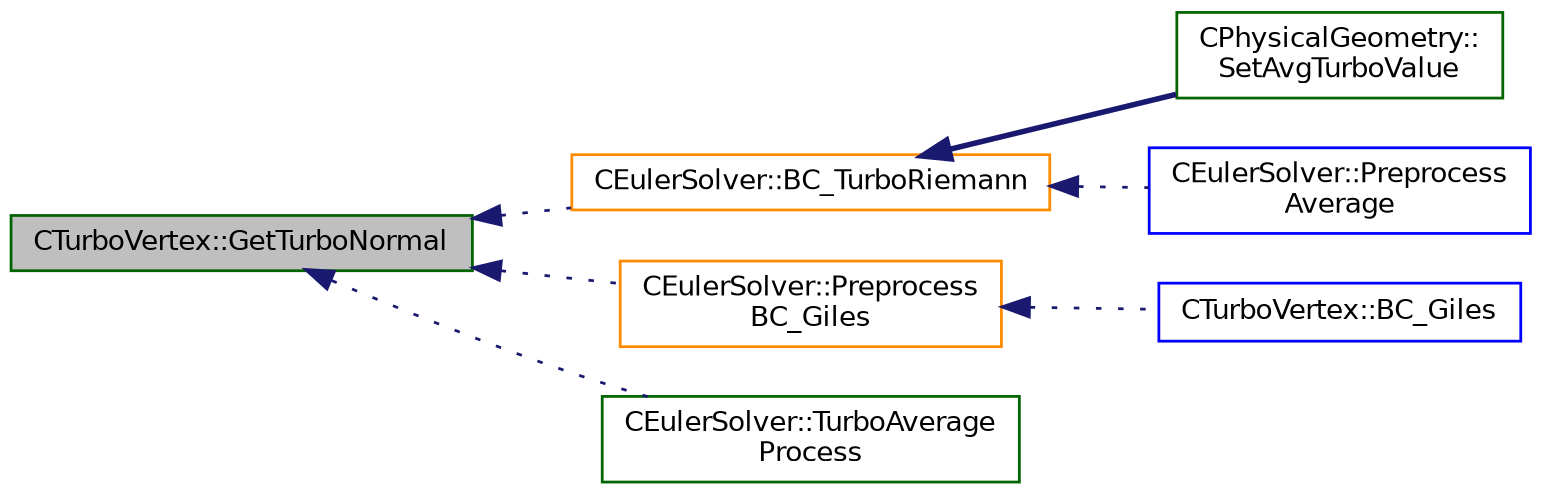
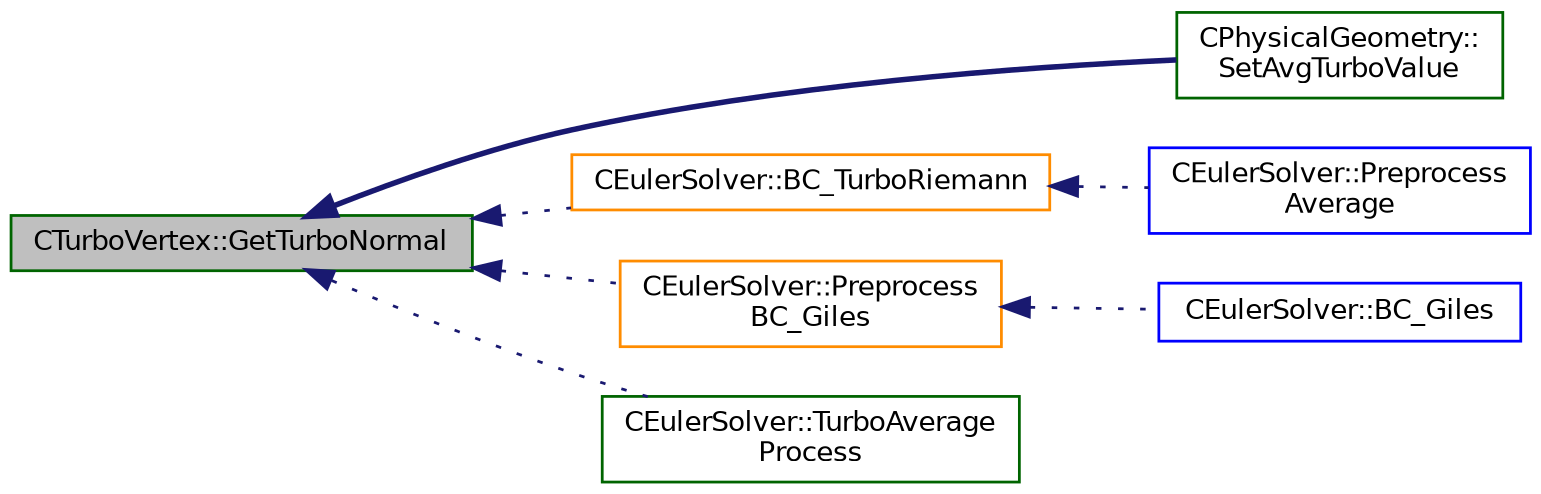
edge "CPhysicalGeometry:: SetAvgTurboValue" -> "CEulerSolver::BC_TurboRiemann": now "CPhysicalGeometry:: SetAvgTurboValue" -> "CTurboVertex::GetTurboNormal"
node "CTurboVertex::BC_Giles": label "CTurboVertex::BC_Giles" -> "CEulerSolver::BC_Giles"
